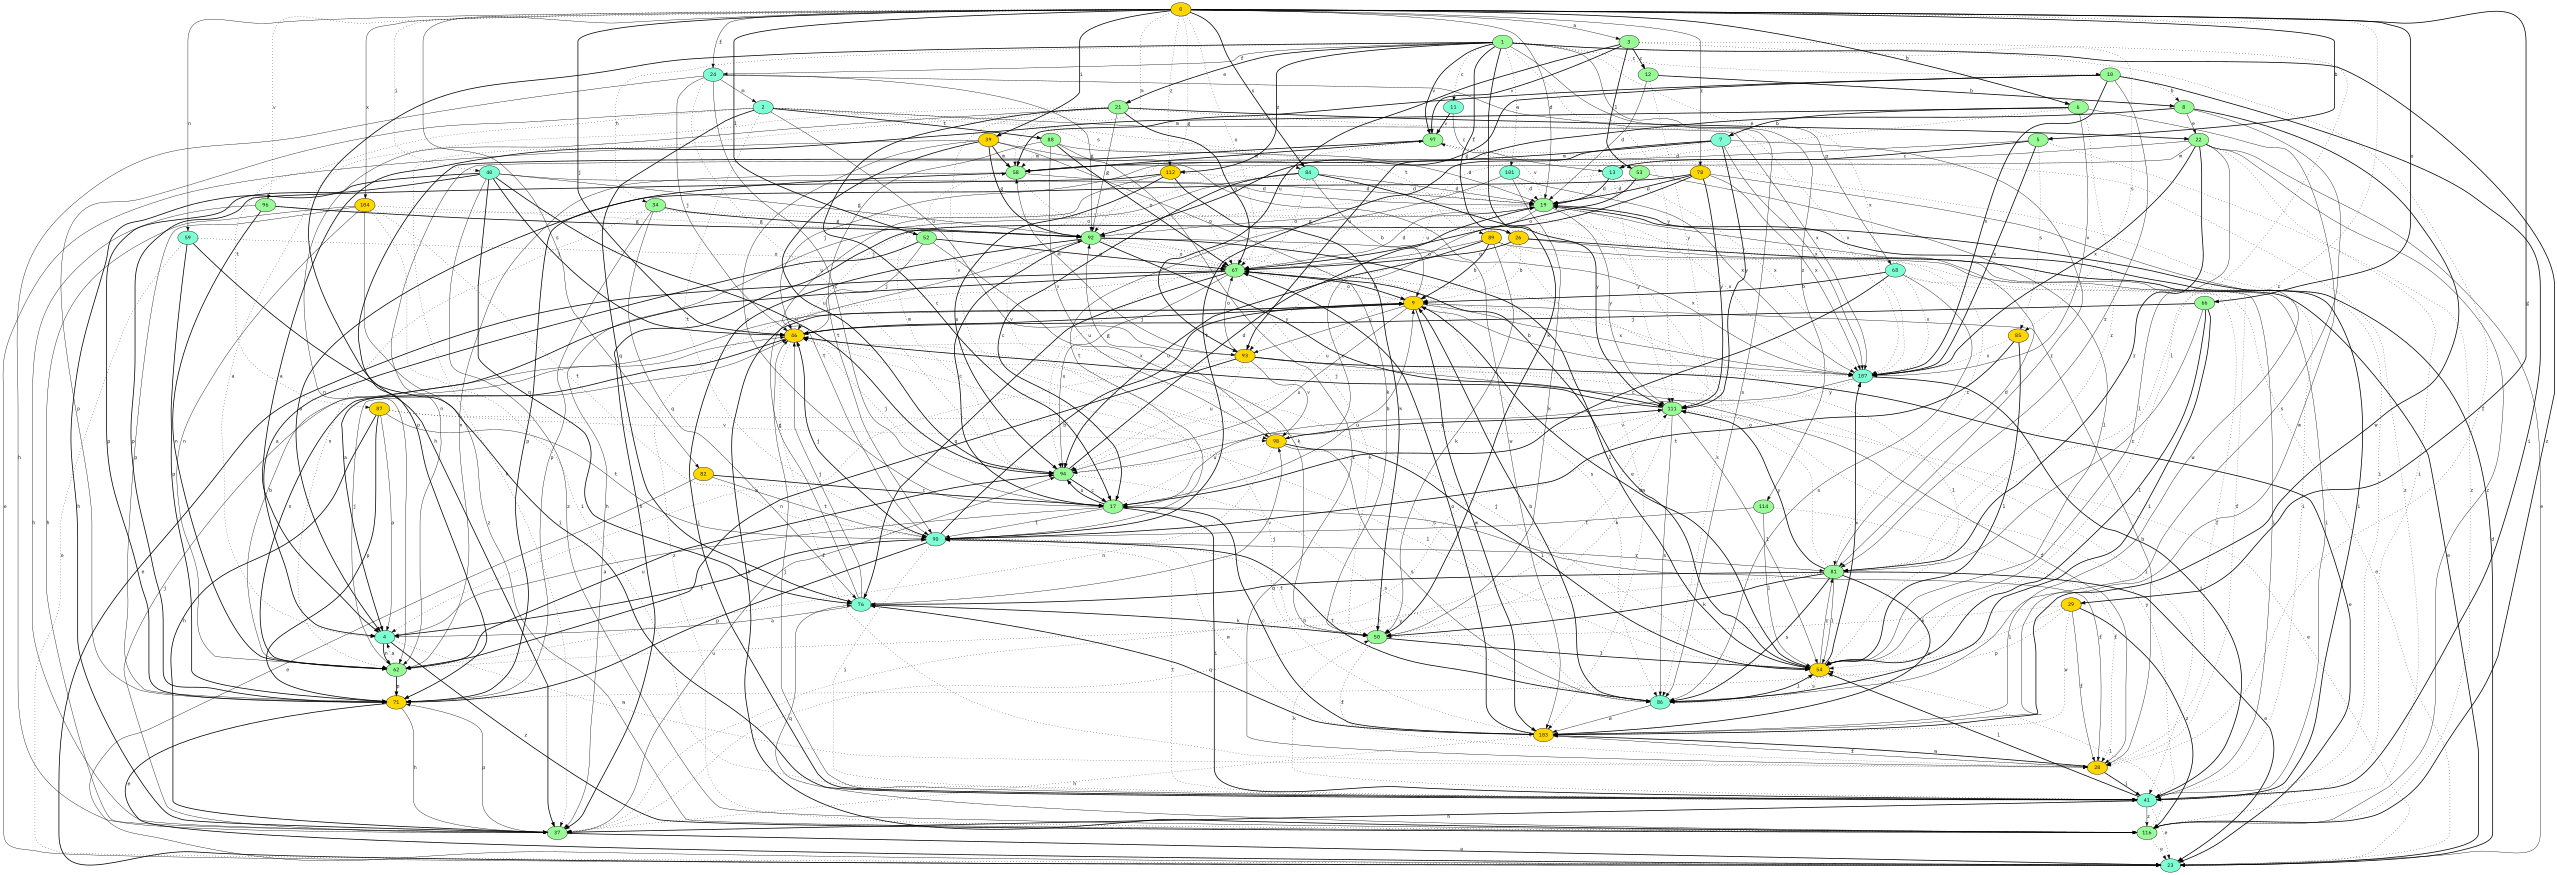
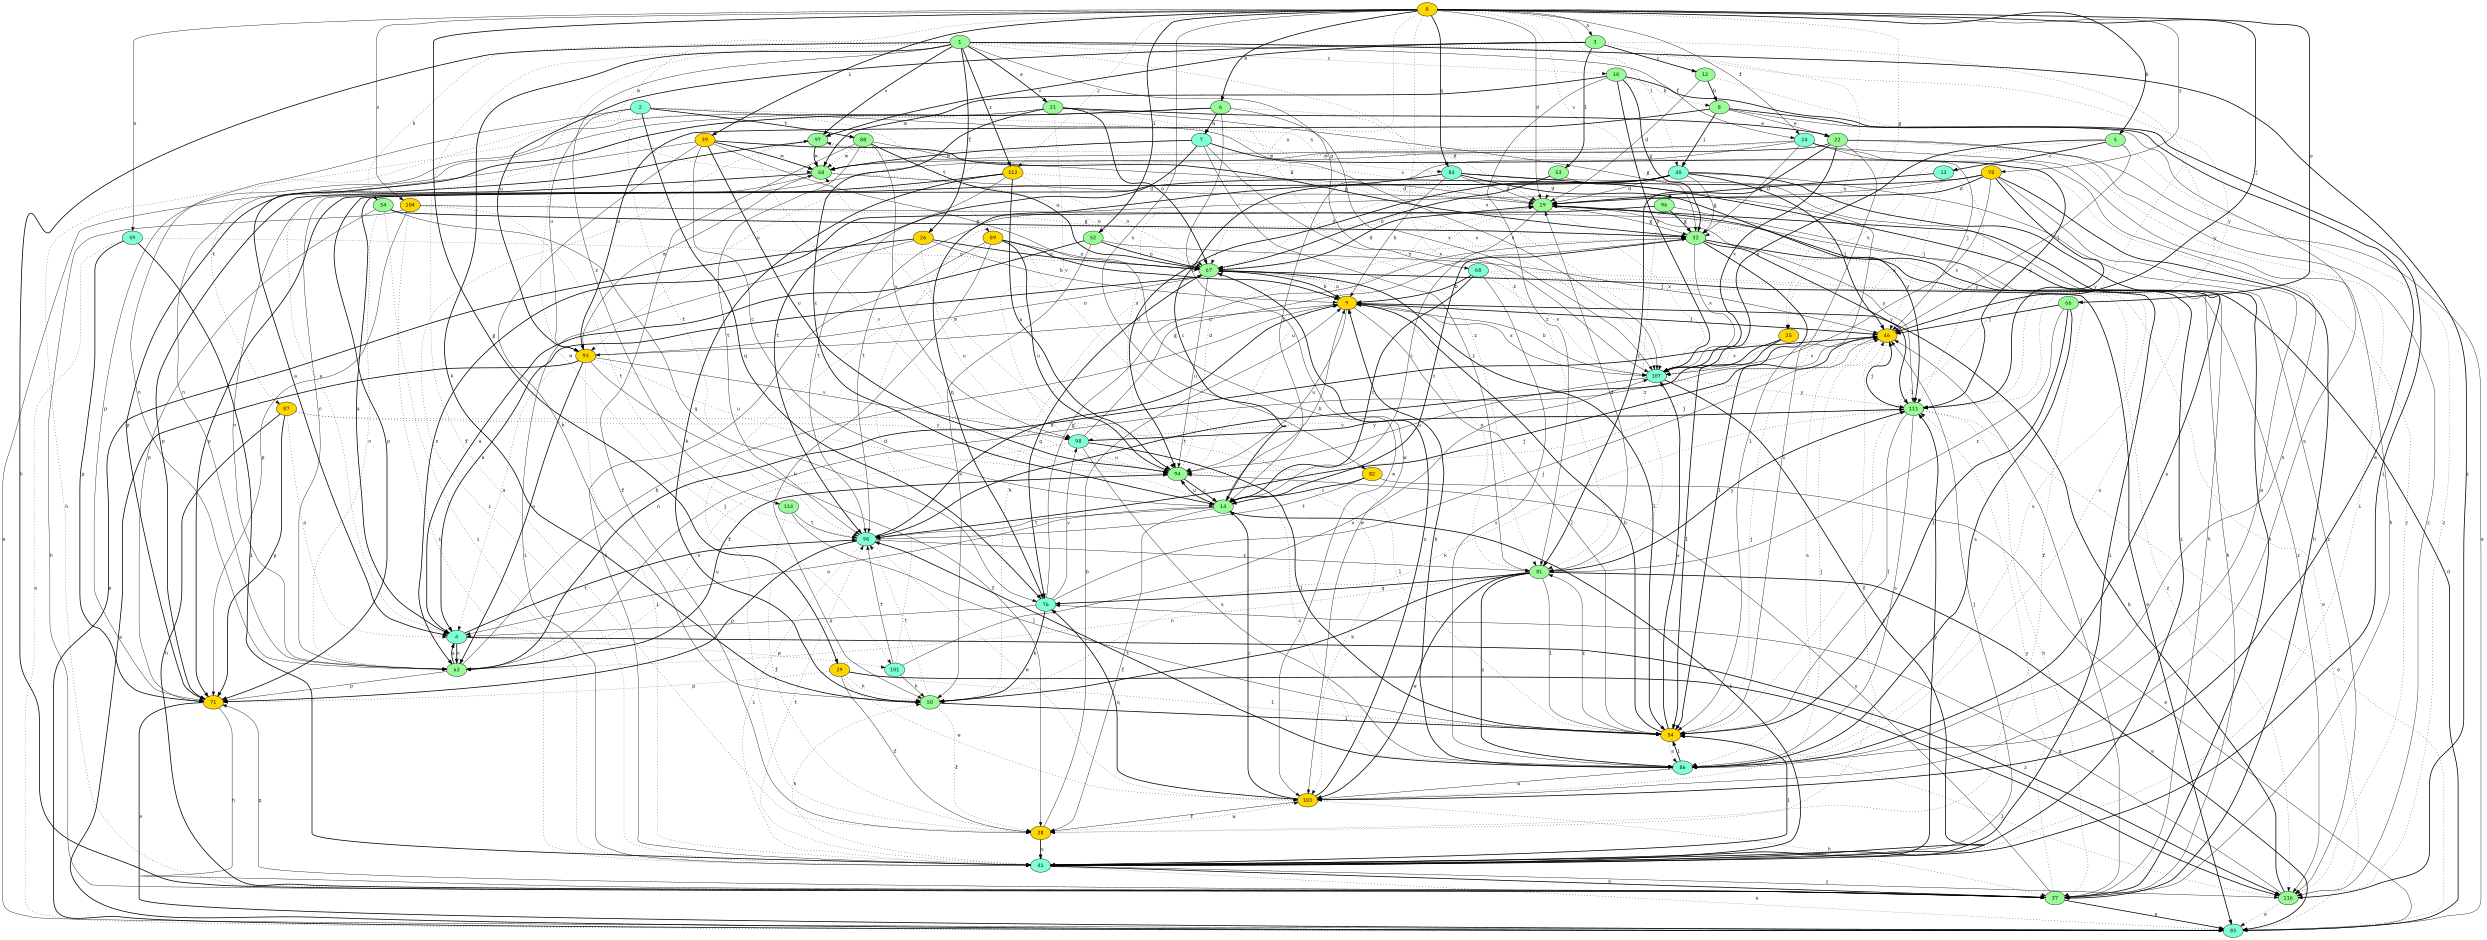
edge "24" -> "2": now "24" -> "58"
node "11": removed
edge "8" -> "40": added, label "i"
node "92": label "92" -> "32"
edge "67" -> "19": style solid -> bold
edge "26" -> "9": style dotted -> solid
edge "94" -> "19": style bold -> dotted
node "85": label "85" -> "25"
edge "84" -> "86": added, label "s"
edge "9" -> "54": style dotted -> solid
edge "94" -> "46": reversed
node "98": fillcolor gold -> aquamarine
edge "67" -> "54": label "e" -> "l"
edge "104" -> "62": now "6" -> "62"
edge "87" -> "90": now "78" -> "90"
node "17": label "17" -> "14"
edge "66" -> "86": label "i" -> "s"
edge "87" -> "4": style solid -> dotted
edge "9" -> "103": removed, label "w"
edge "41" -> "111": style dotted -> bold
edge "62" -> "4": style dotted -> bold
edge "62" -> "71": style bold -> solid
edge "28" -> "103": style bold -> dotted
edge "4" -> "28": now "4" -> "101"
edge "28" -> "41": label "i" -> "s"
node "23": label "23" -> "83"
